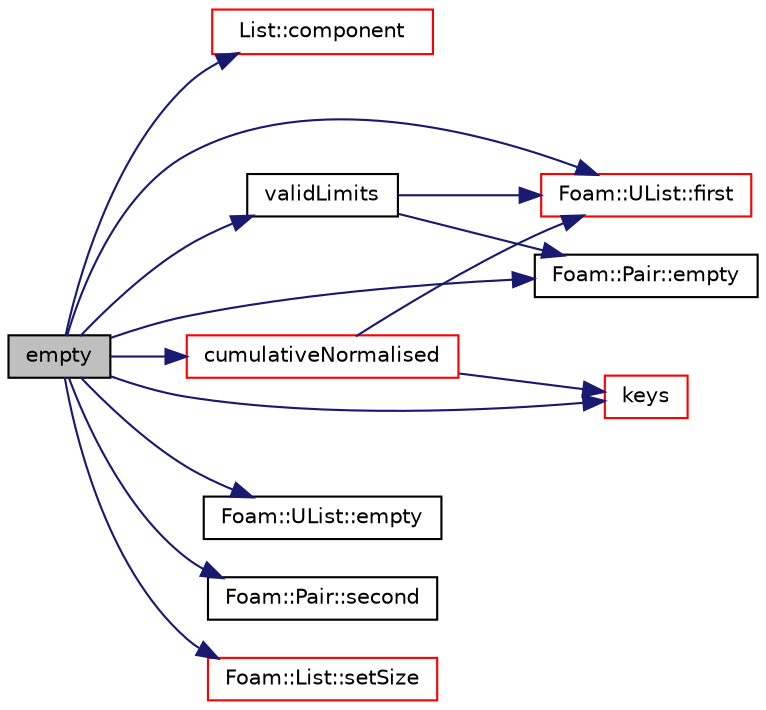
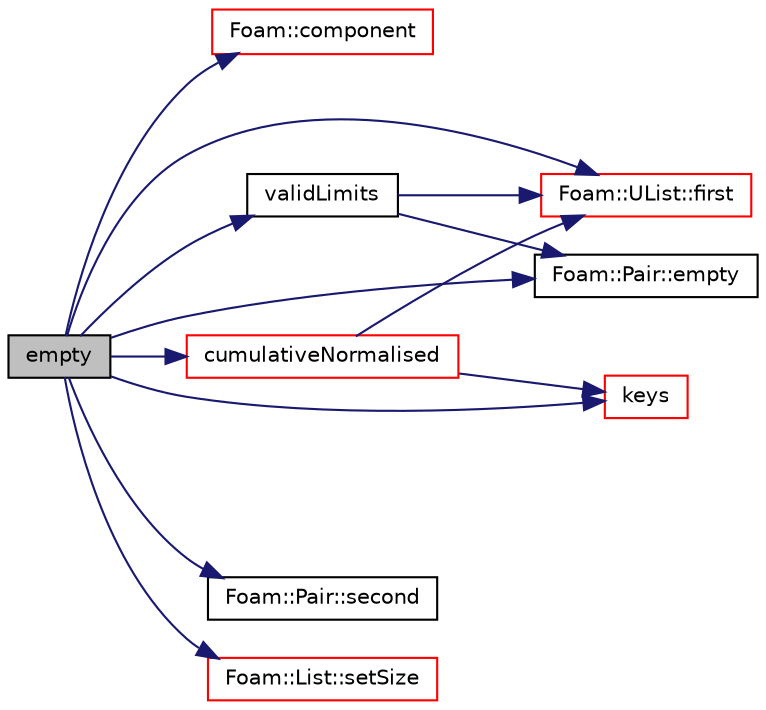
node "List::component": label "List::component" -> "Foam::component"
node "Foam::UList::empty": removed
